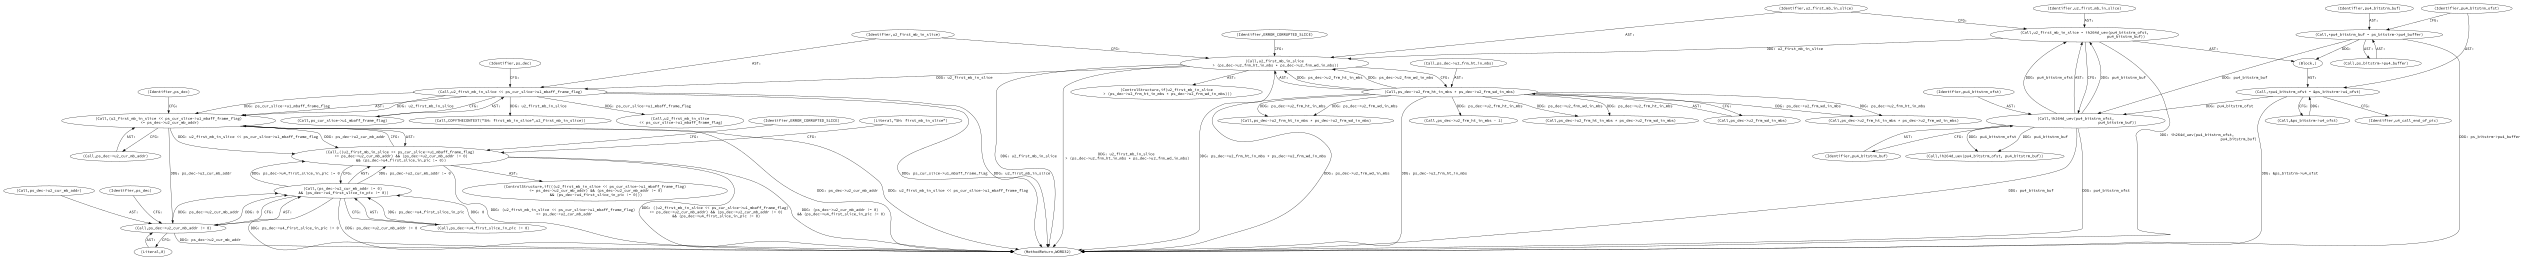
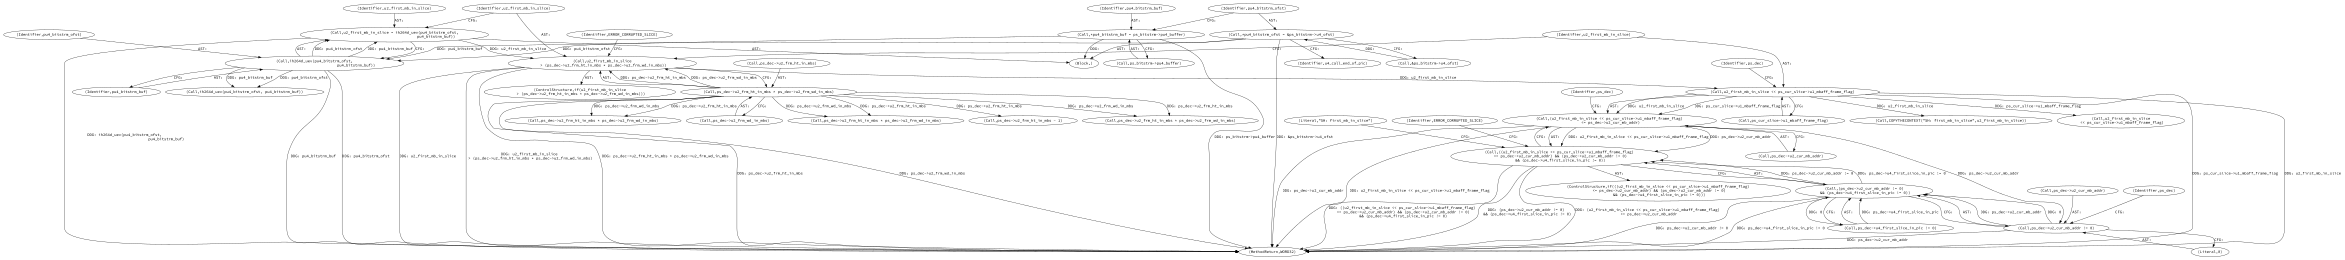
edge "(Call,*pu4_bitstrm_buf = ps_bitstrm->pu4_buffer)" -> "(Call,ps_bitstrm->pu4_buffer)": label "AST: " -> "CFG: "
edge "(Block,)" -> "(Call,*pu4_bitstrm_ofst = &ps_bitstrm->u4_ofst)": reversed
